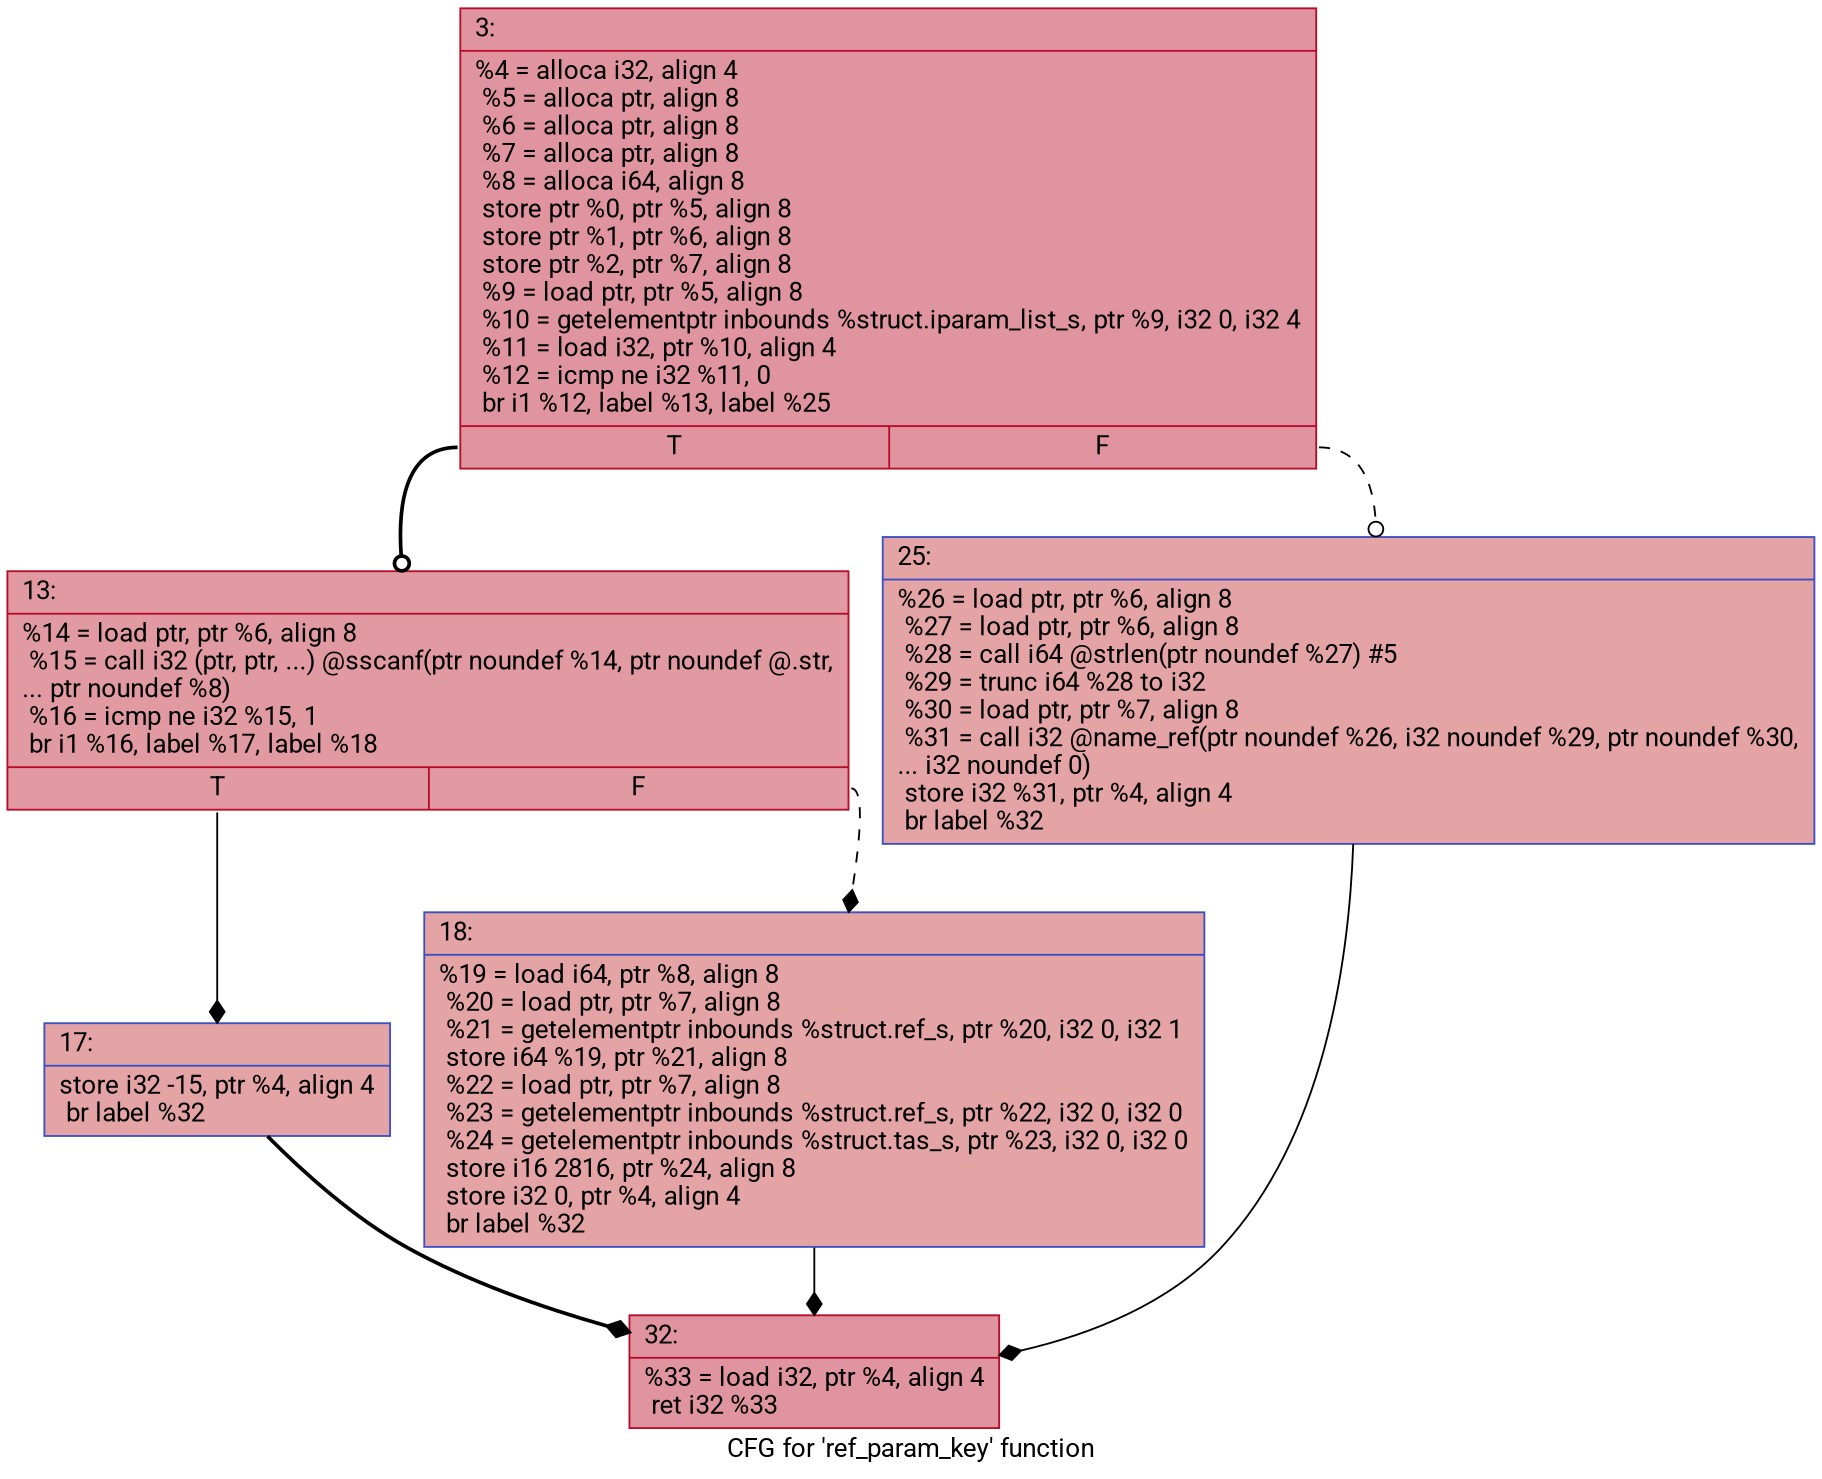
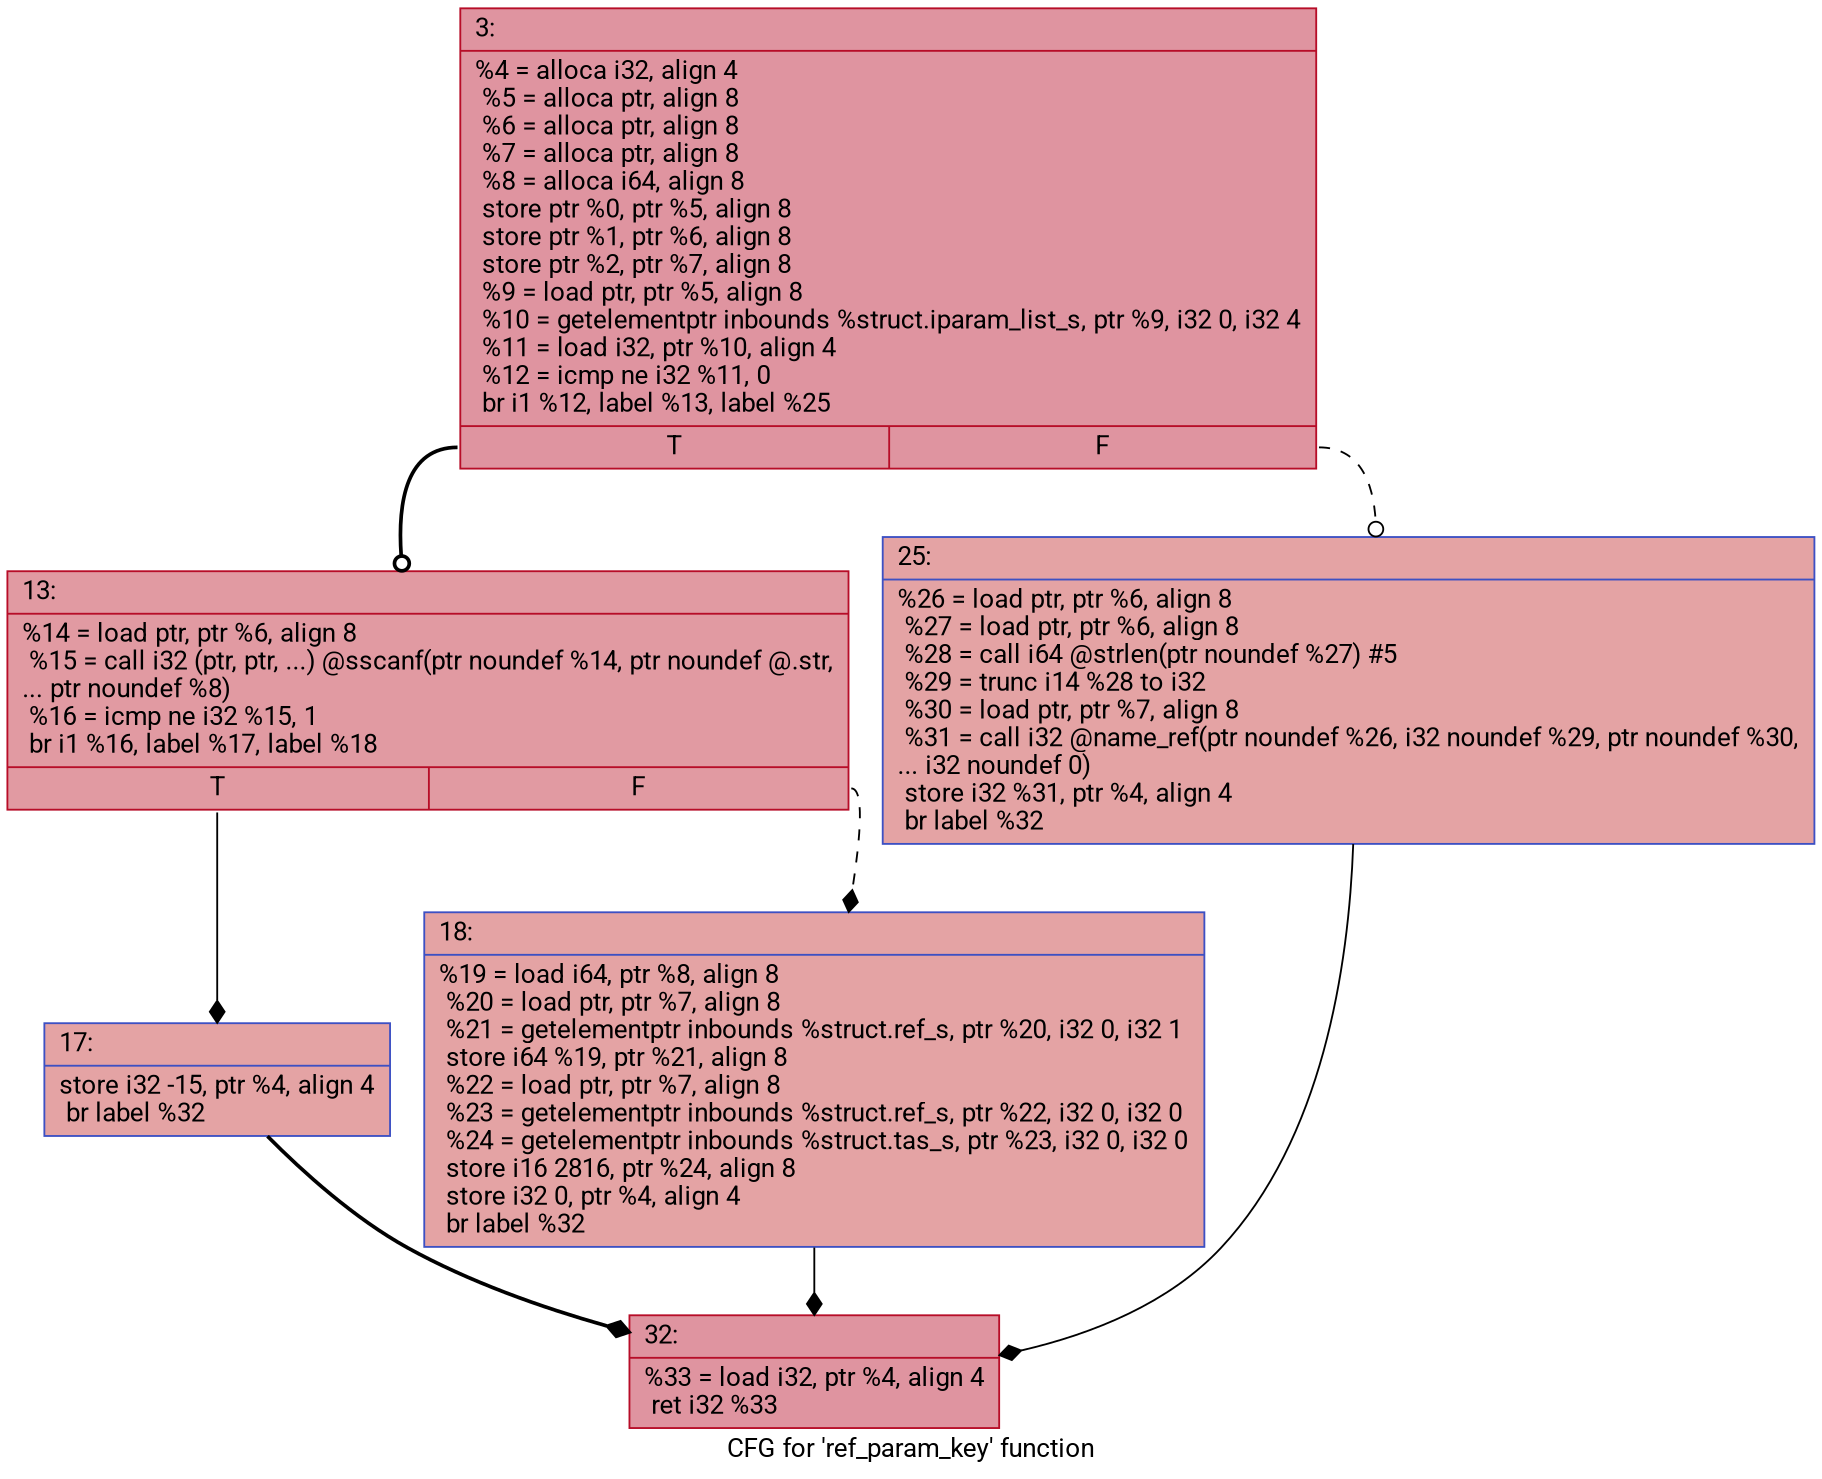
node "25:": text "%29 = trunc i64 %28 to i32" -> "%29 = trunc i14 %28 to i32"
